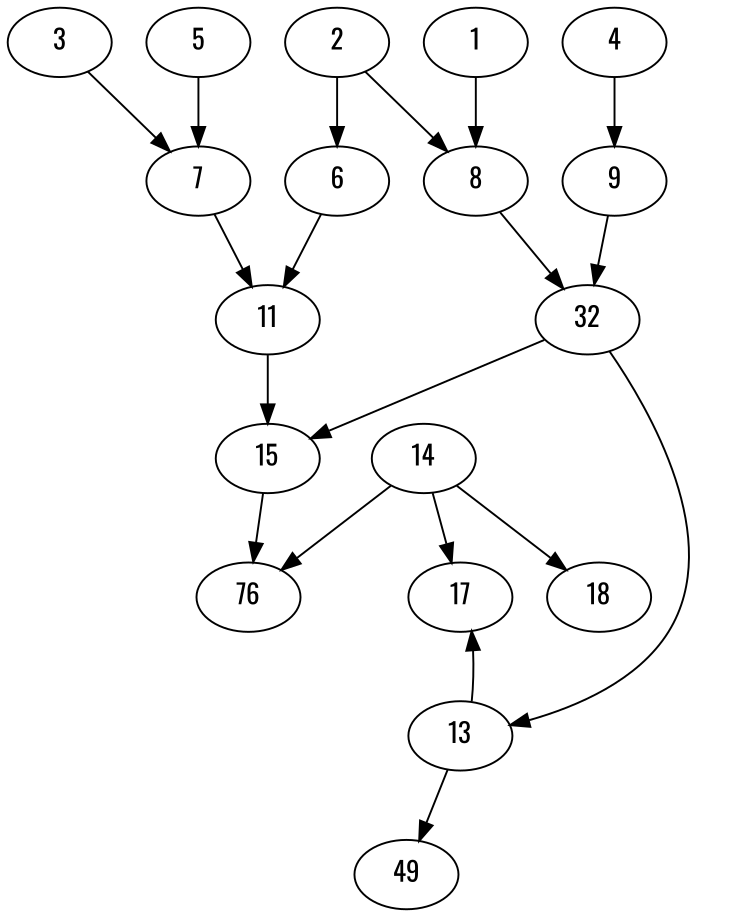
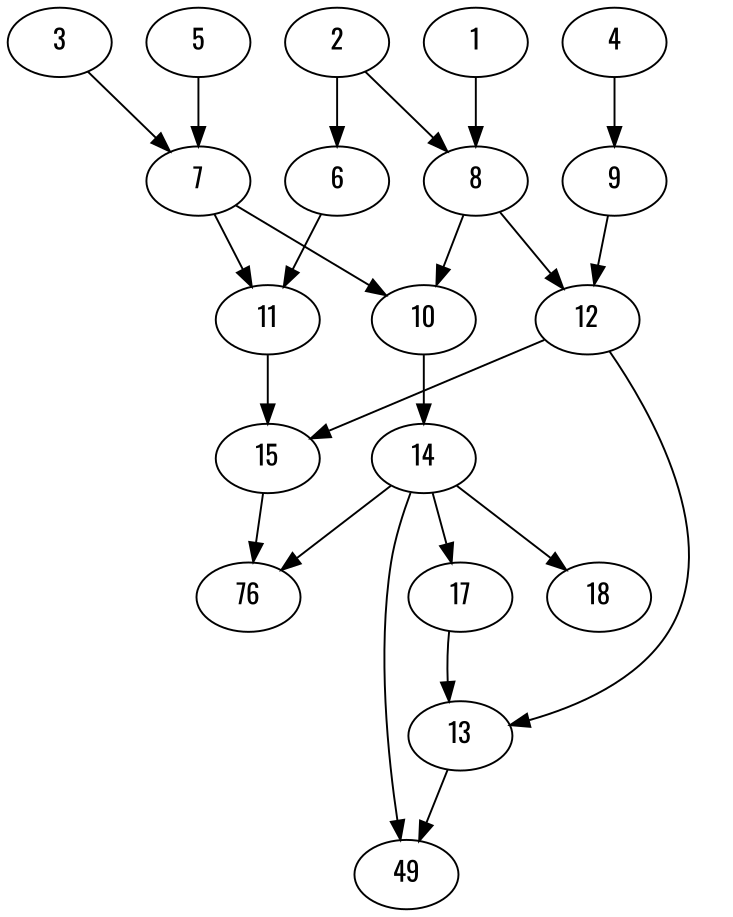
node "10": added
node "32": label "32" -> "12"
edge "14" -> "49": added
edge "13" -> "17": reversed
